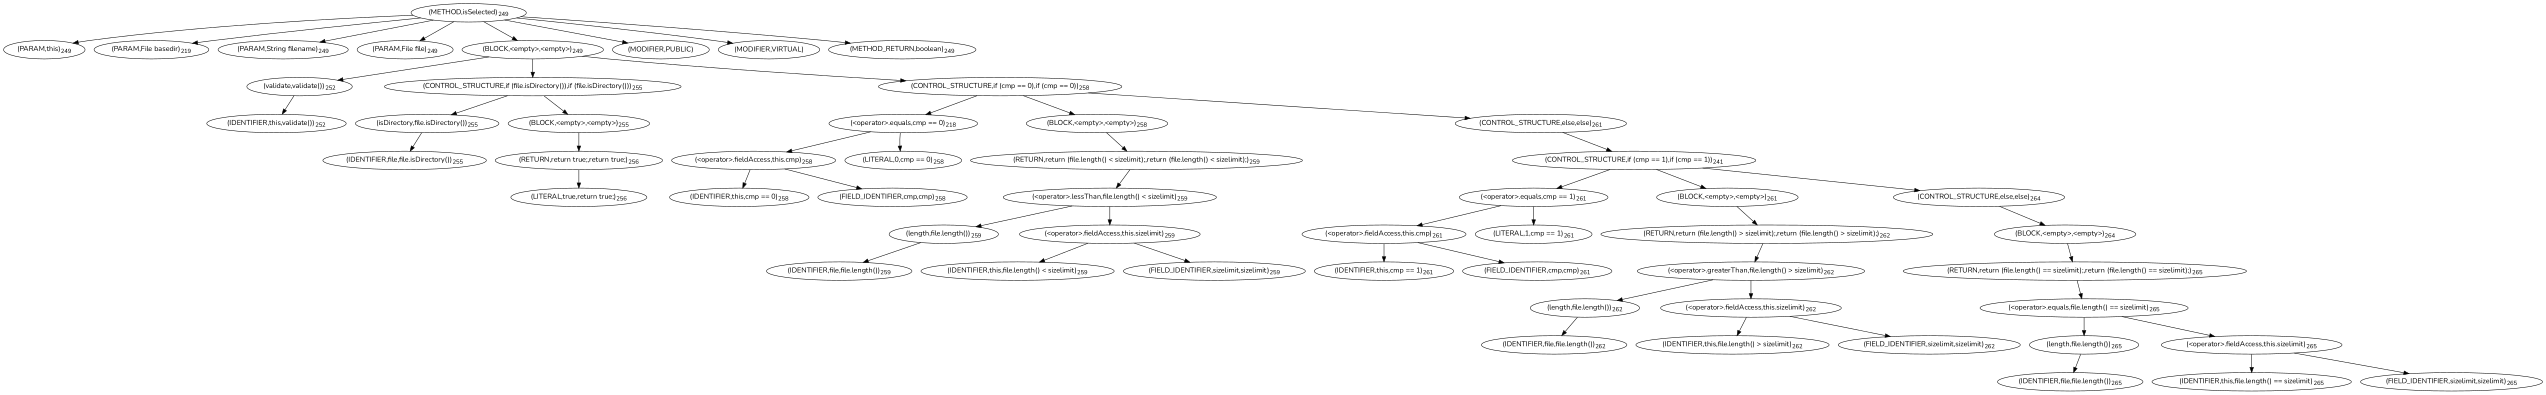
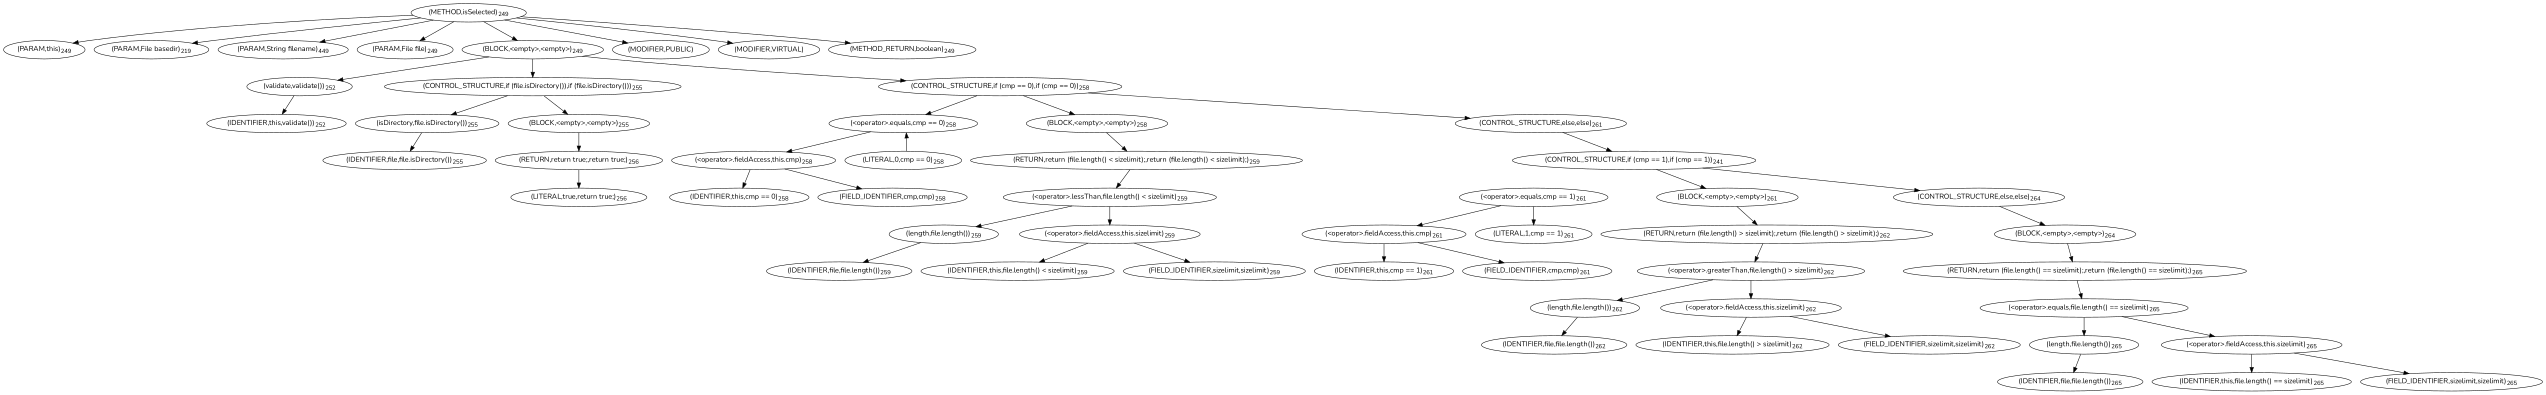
node "(PARAM,String filename)": text "249" -> "449"
node "(<operator>.equals,cmp == 0)": text "218" -> "258"
edge "(<operator>.equals,cmp == 0)" -> "(LITERAL,0,cmp == 0)": reversed
edge "(CONTROL_STRUCTURE,if (cmp == 1),if (cmp == 1))" -> "(<operator>.equals,cmp == 1)": removed
